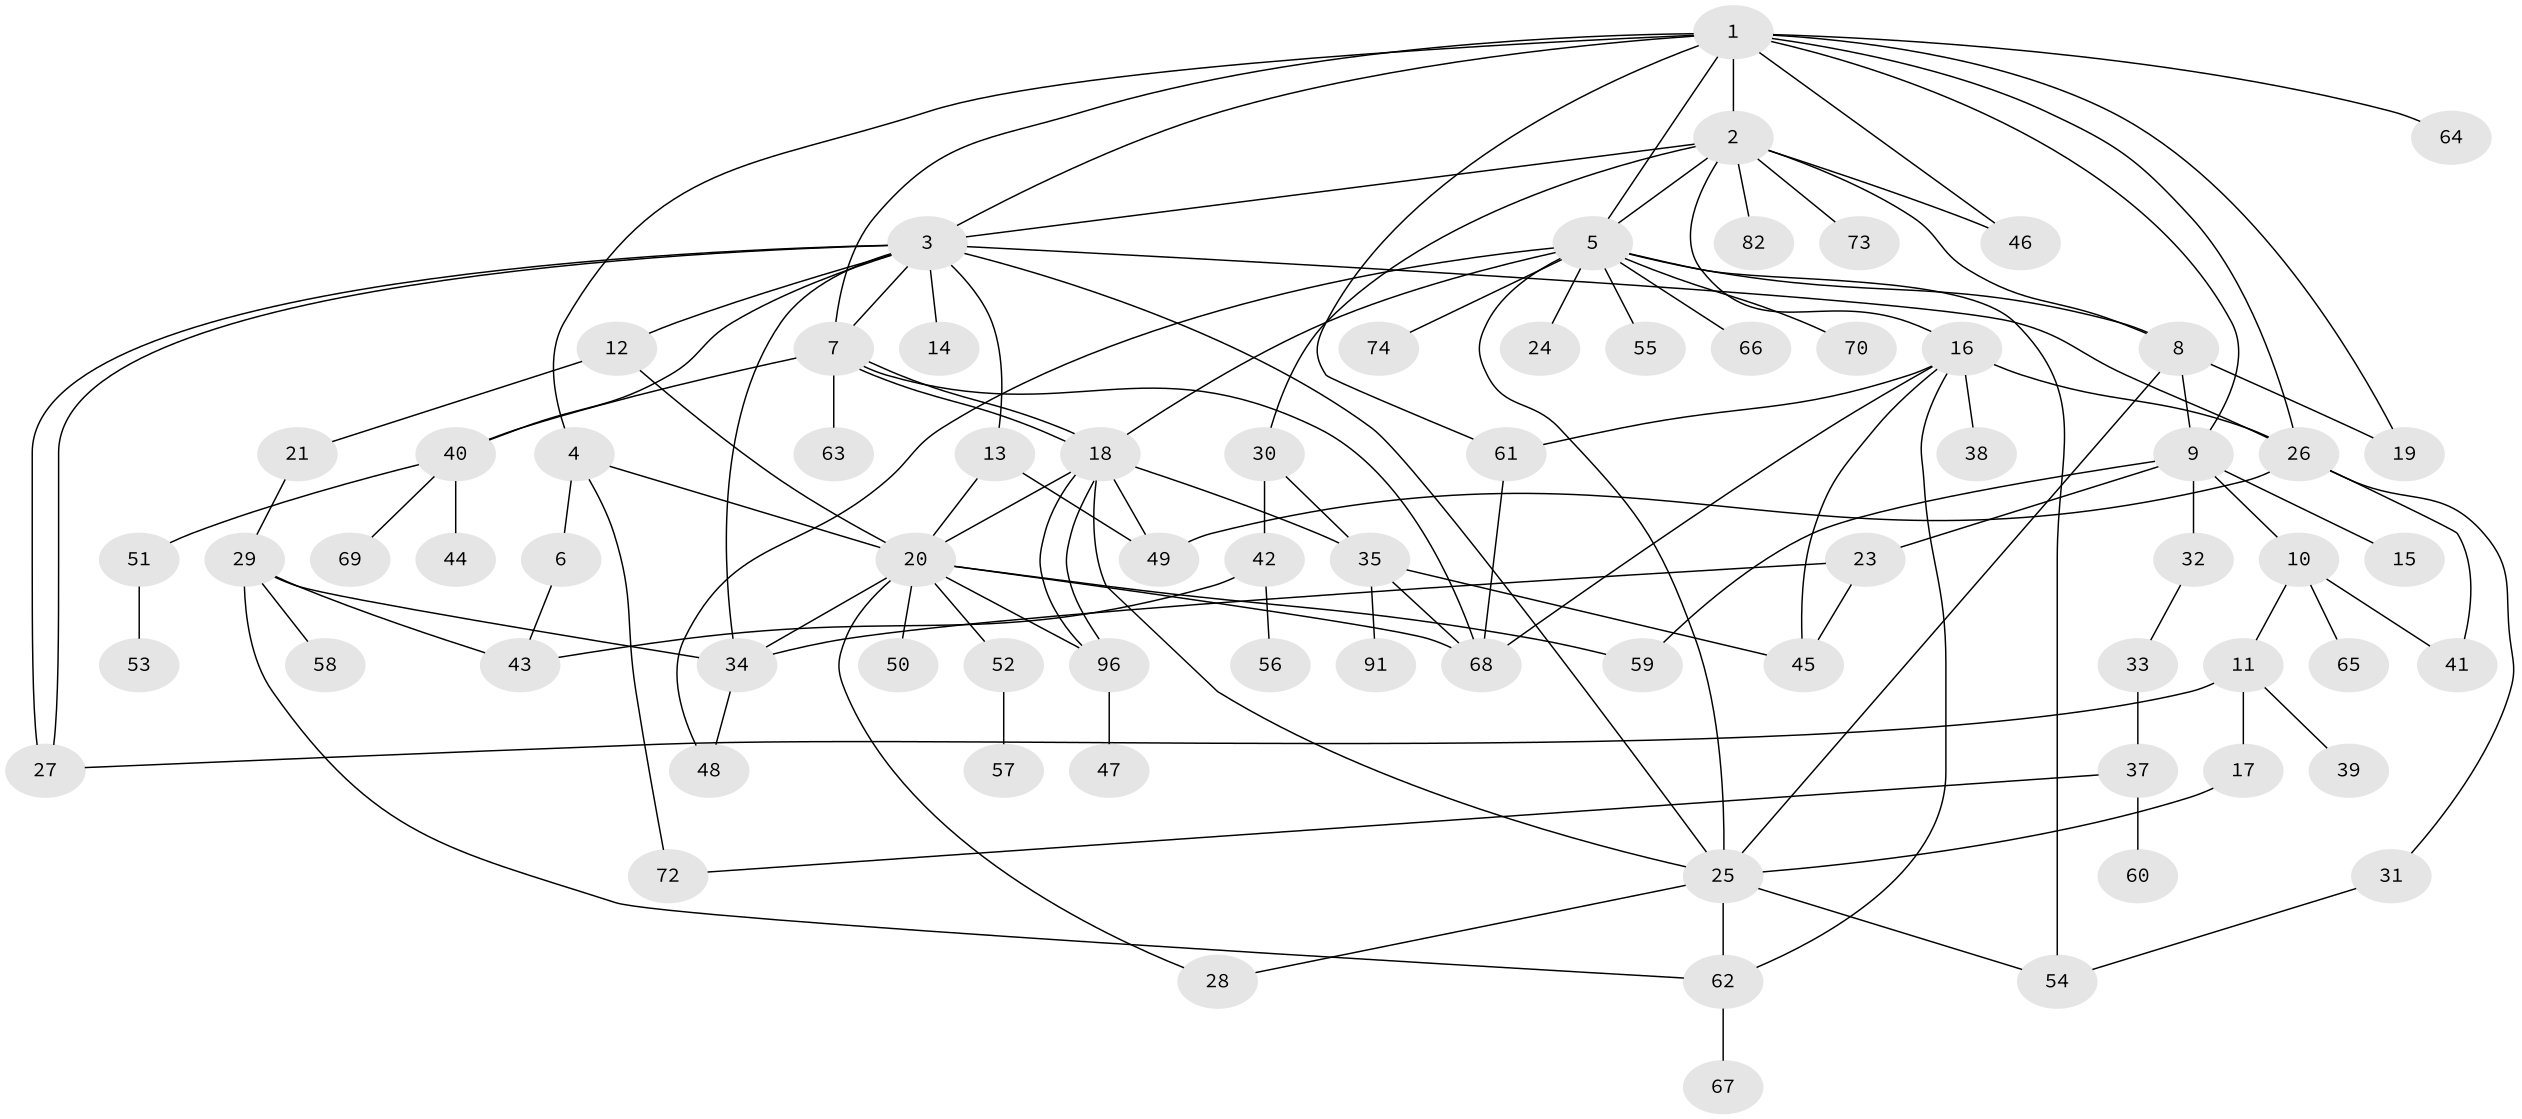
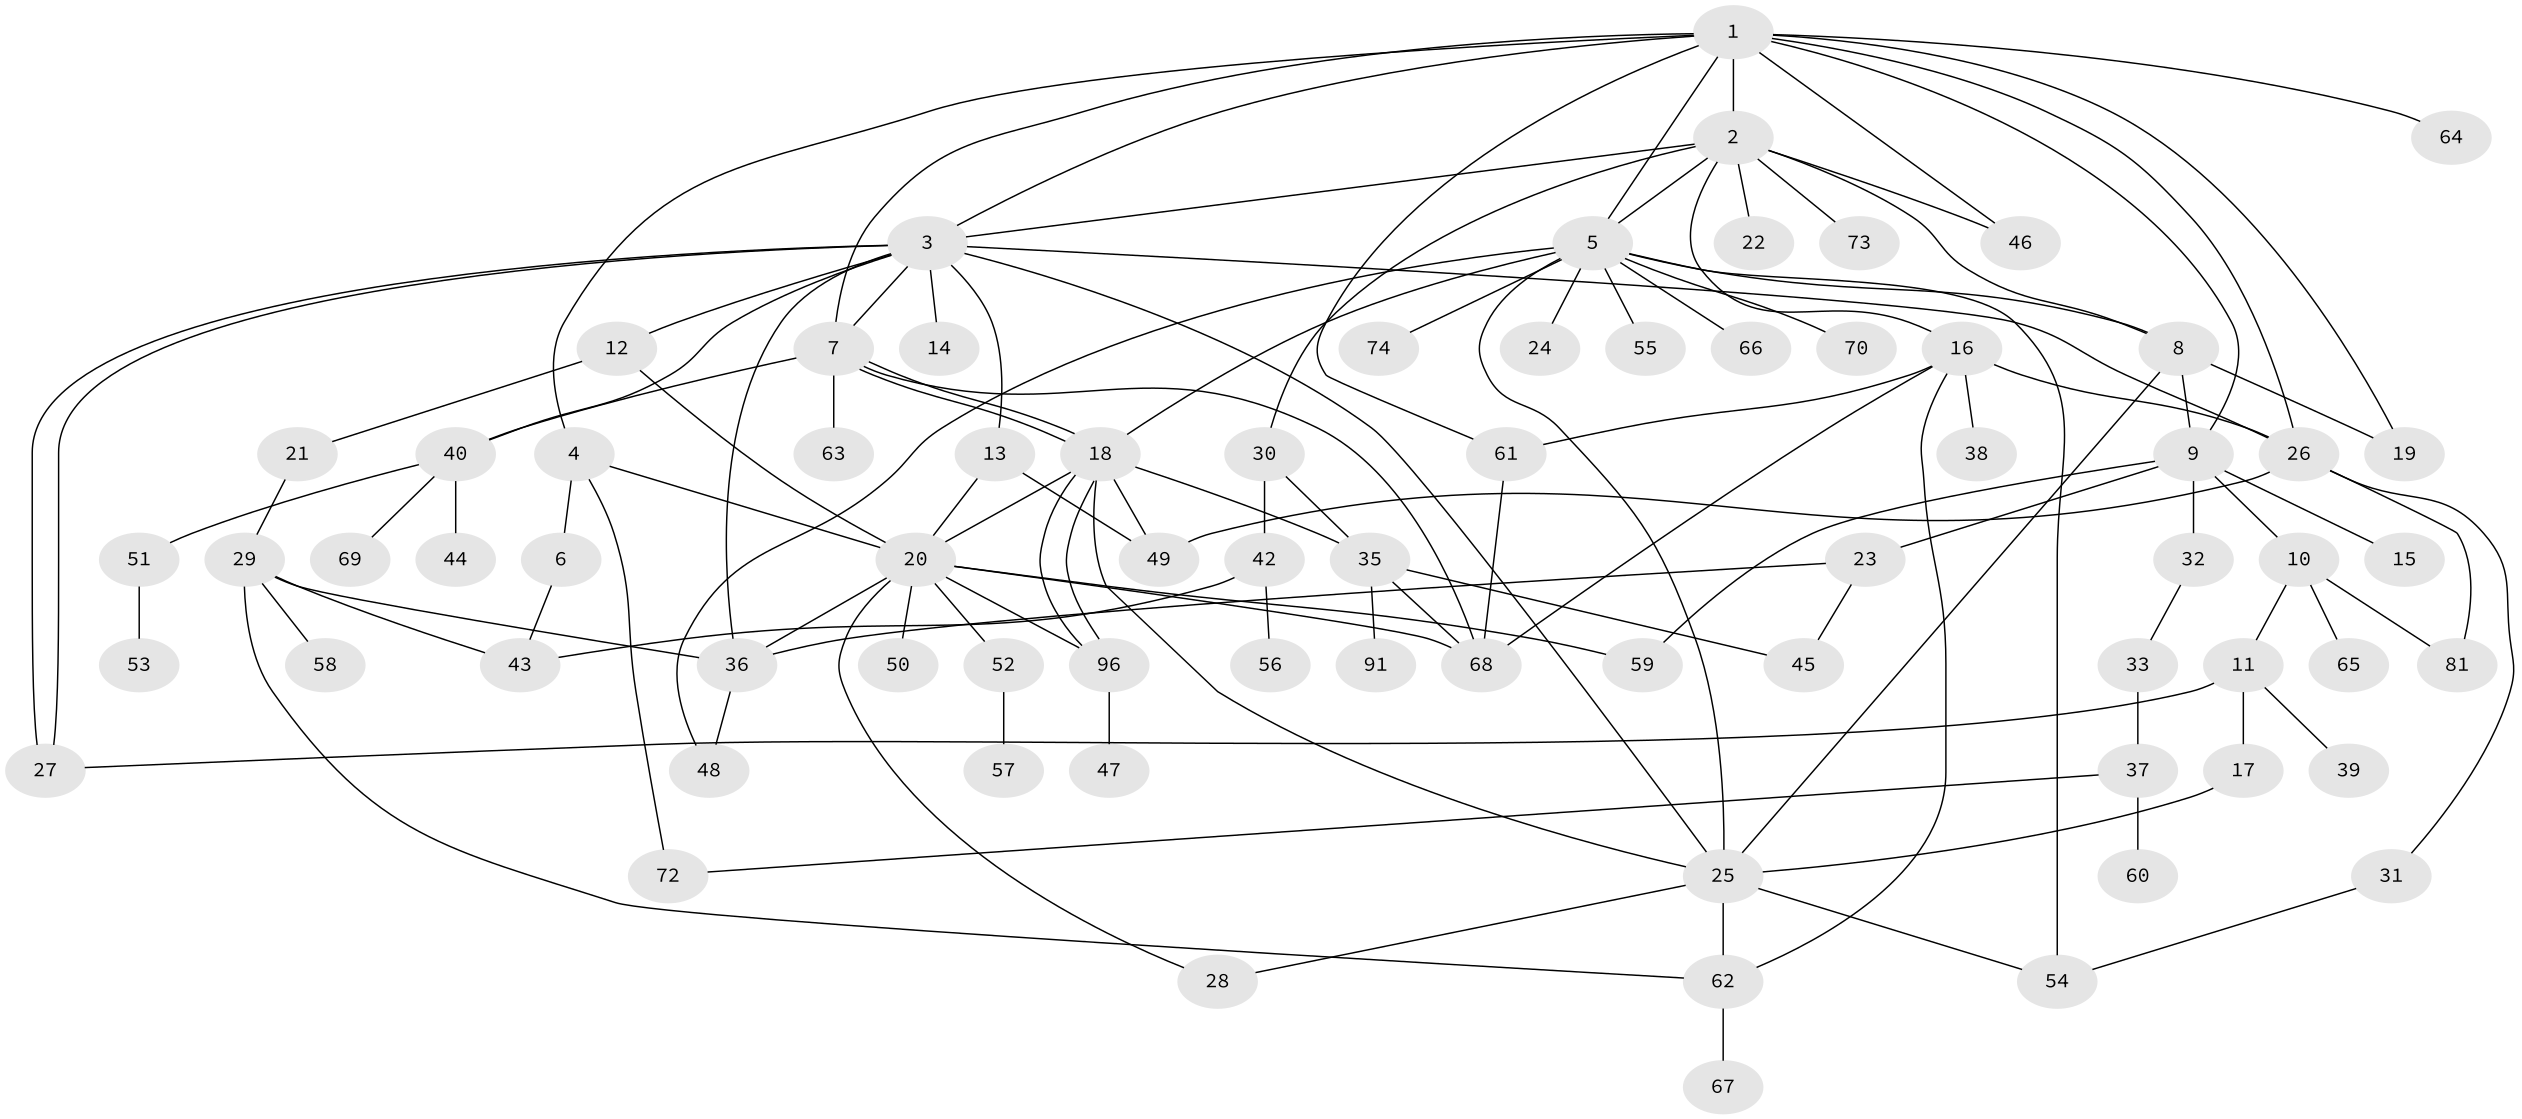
node "82": label "82" -> "22"
edge "16" -- "45": removed
node "34": label "34" -> "36"
node "41": label "41" -> "81"
